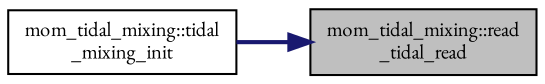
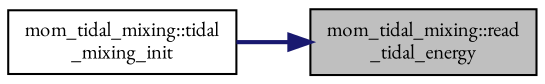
node "mom_tidal_mixing::read _tidal_read": label "mom_tidal_mixing::read _tidal_read" -> "mom_tidal_mixing::read _tidal_energy"
